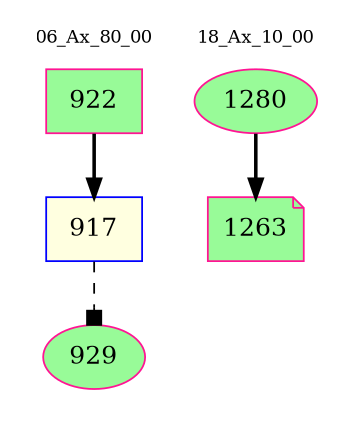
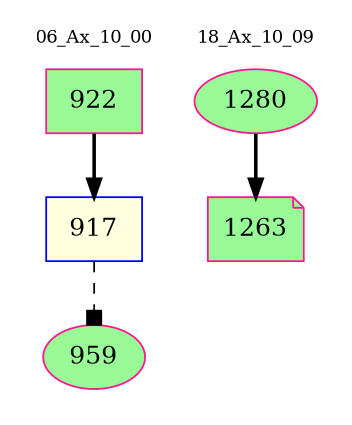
cluster "06_Ax_80_00": label "06_Ax_80_00" -> "06_Ax_10_00"
cluster "18_Ax_10_00": label "18_Ax_10_00" -> "18_Ax_10_09"
node "929": label "929" -> "959"
